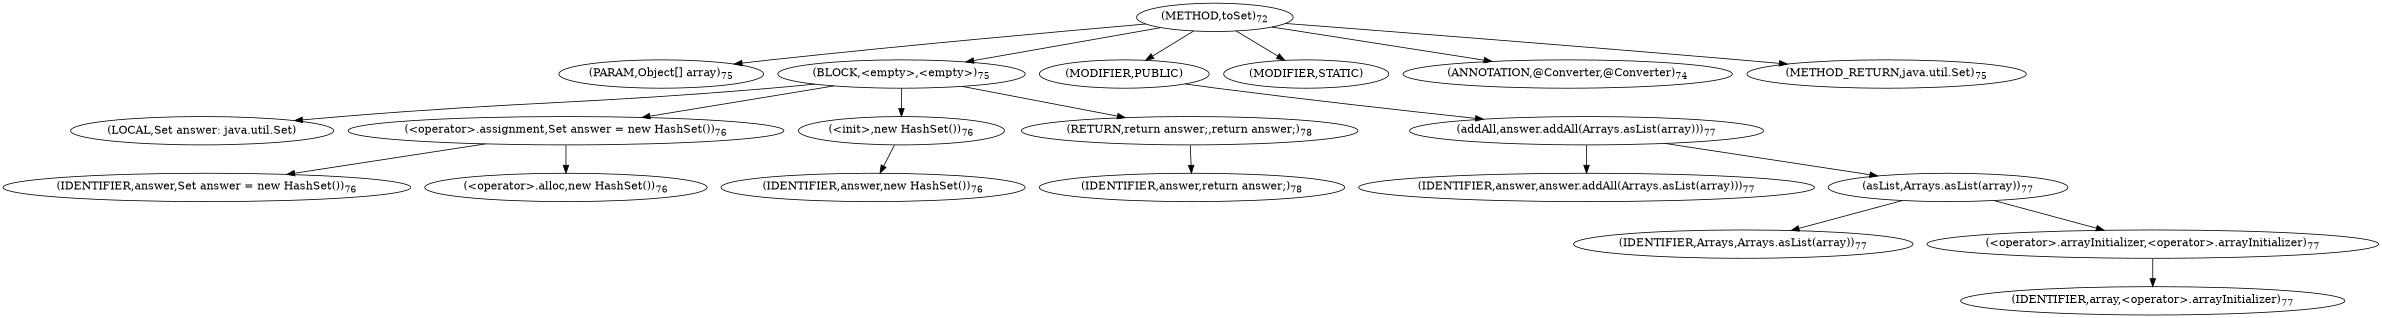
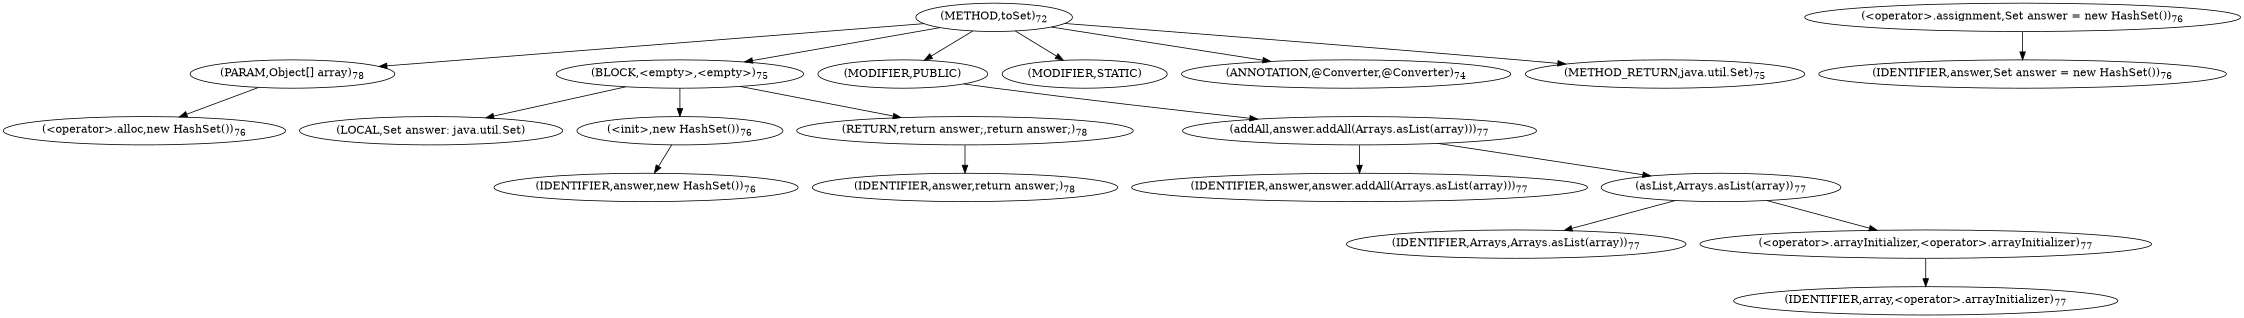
node "(PARAM,Object[] array)": text "75" -> "78"
edge "(BLOCK,<empty>,<empty>)" -> "(<operator>.assignment,Set answer = new HashSet())": removed
edge "(<operator>.assignment,Set answer = new HashSet())" -> "(<operator>.alloc,new HashSet())": now "(PARAM,Object[] array)" -> "(<operator>.alloc,new HashSet())"
